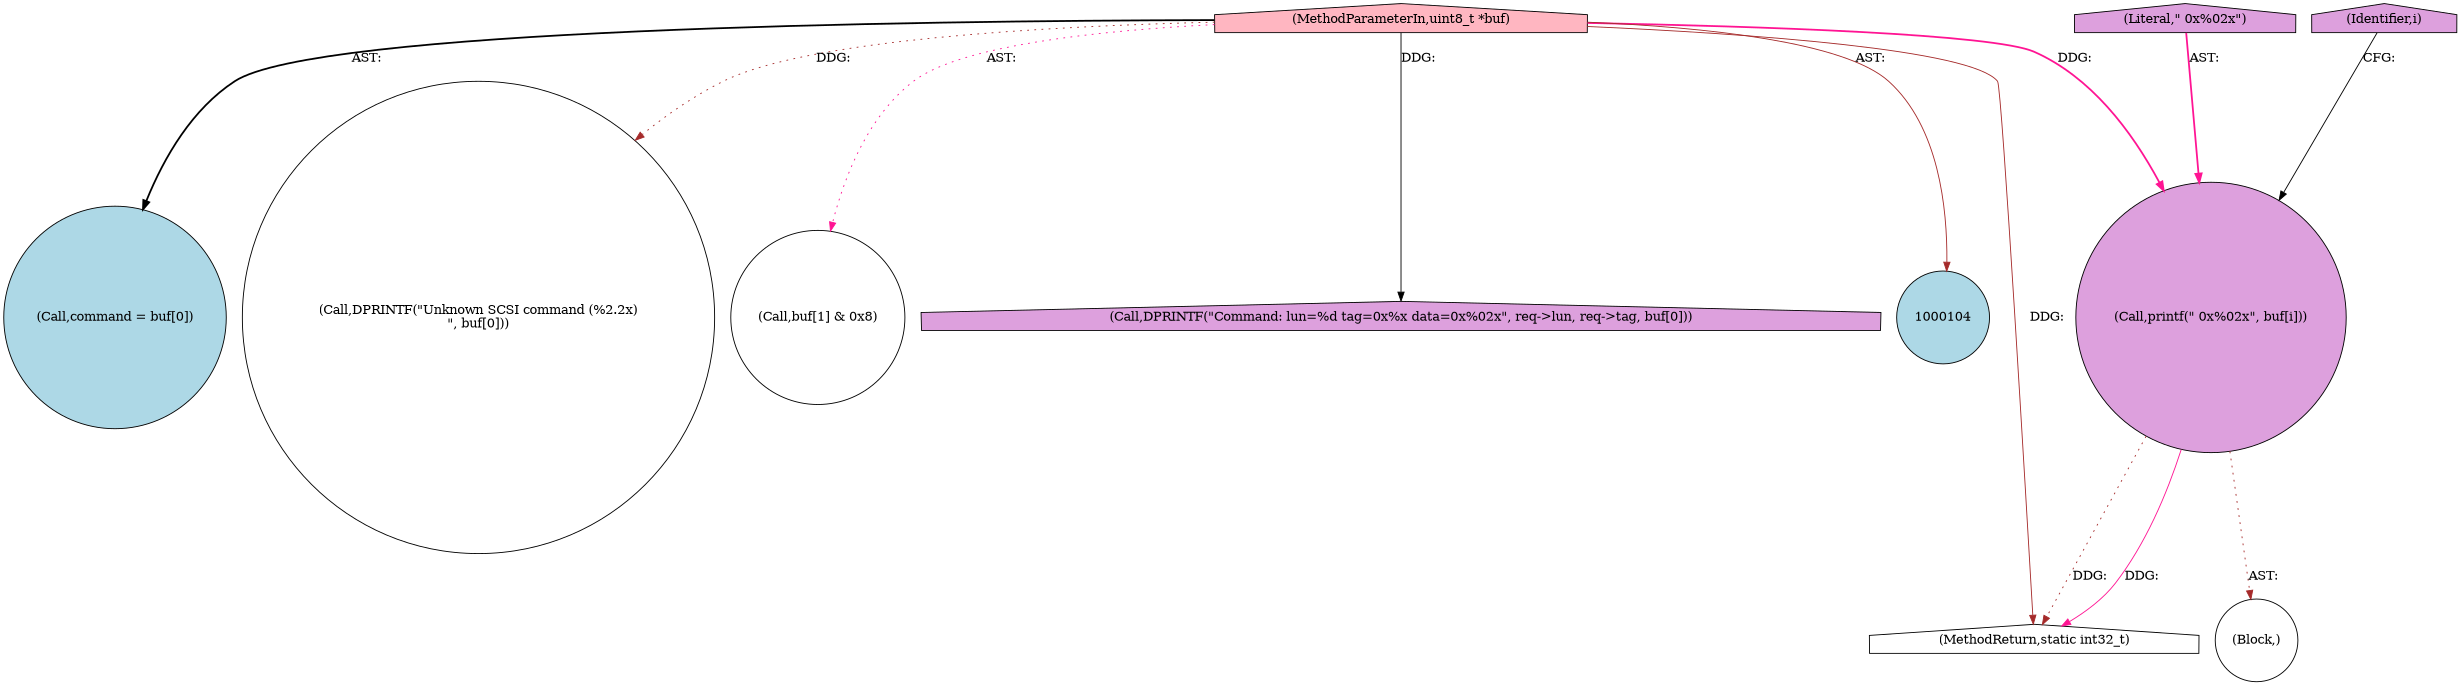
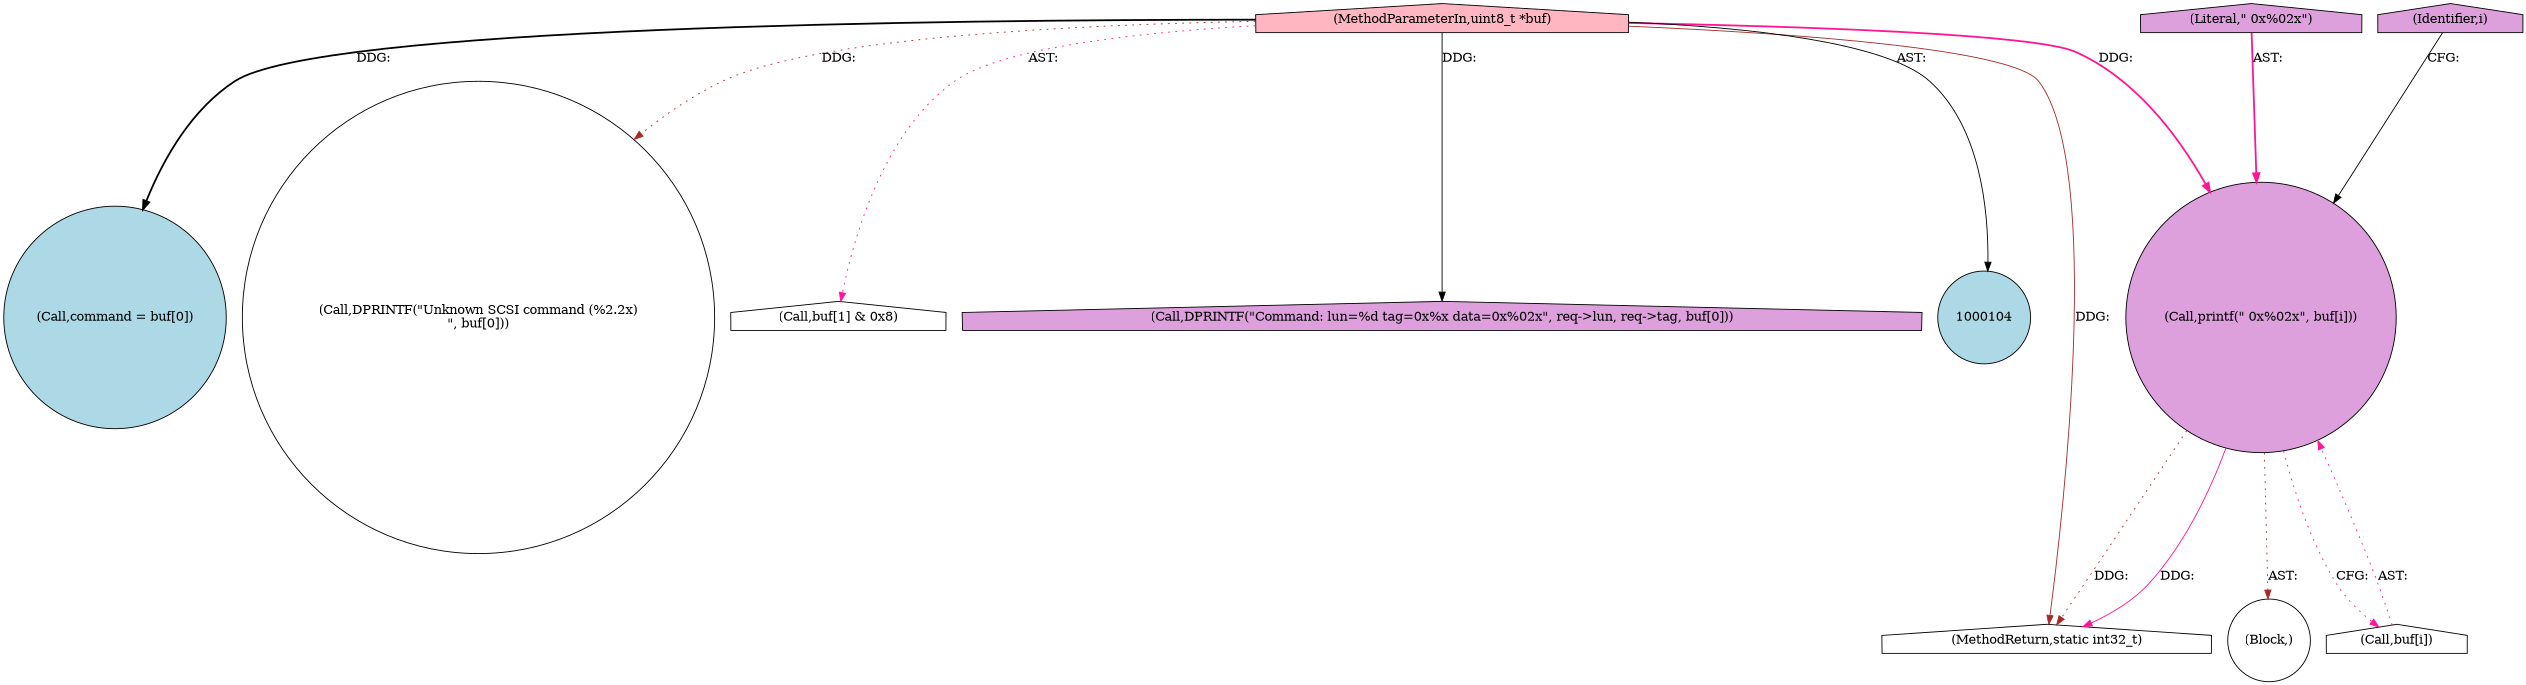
edge "(MethodParameterIn,uint8_t *buf)" -> "1000104": color brown -> black
edge "(MethodParameterIn,uint8_t *buf)" -> "(Call,command = buf[0])": label "AST: " -> "DDG: "
node "(Call,buf[1] & 0x8)": shape circle -> house
node "(Call,buf[i])": added
